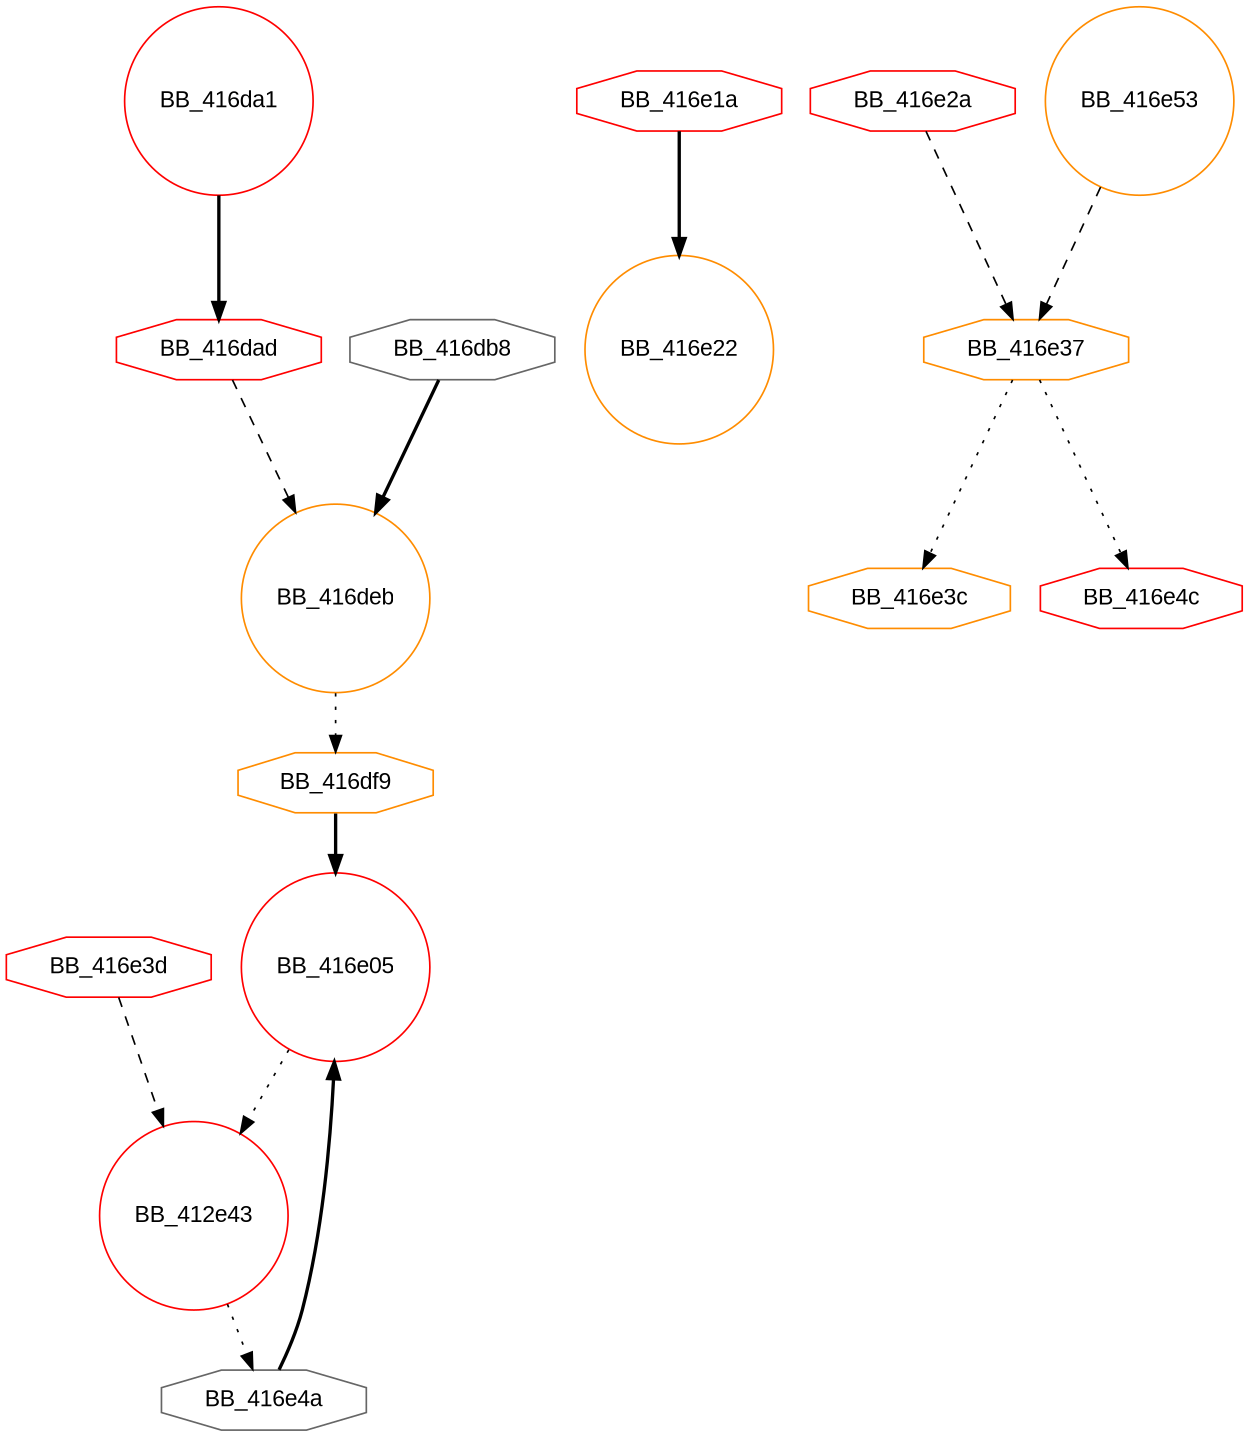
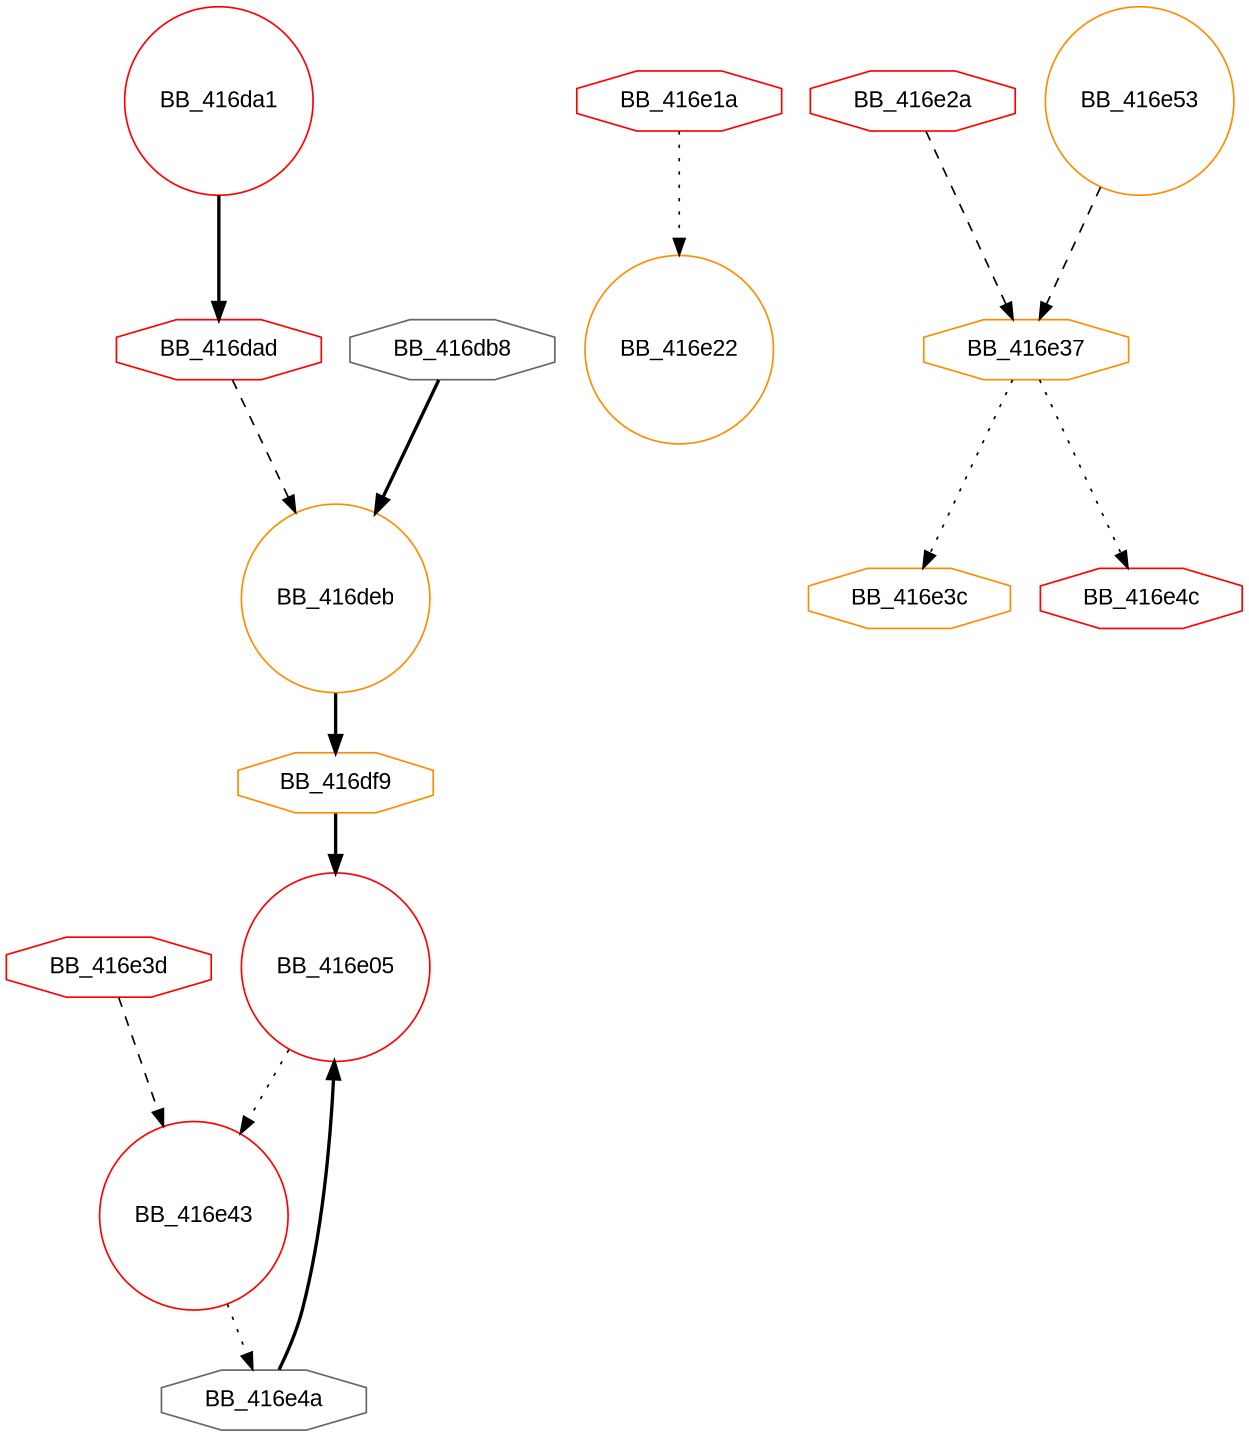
edge "BB_416e1a" -> "BB_416e22": style bold -> dotted
edge "BB_416deb" -> "BB_416df9": style dotted -> bold
node "BB_412e43": label "BB_412e43" -> "BB_416e43"
